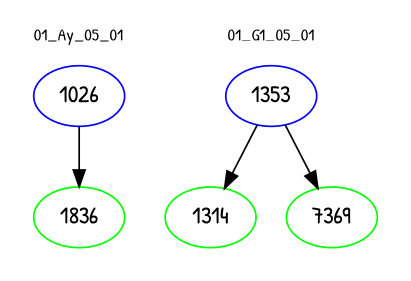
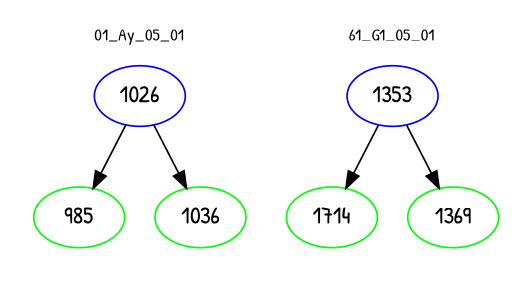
cluster "01_G1_05_01": label "01_G1_05_01" -> "61_G1_05_01"
node "1836": label "1836" -> "1036"
node "985": added
node "1314": label "1314" -> "1714"
node "7369": label "7369" -> "1369"
